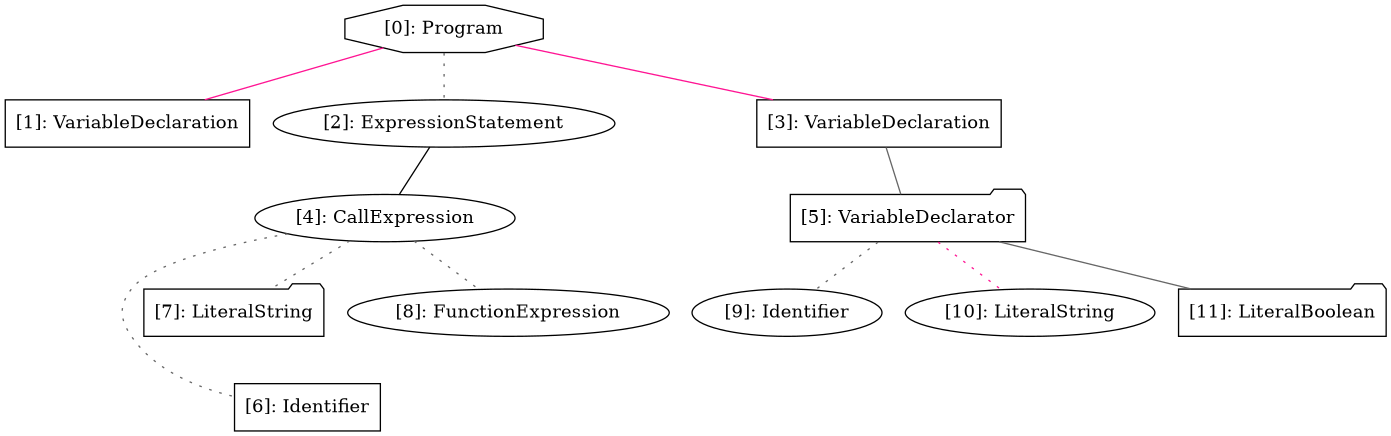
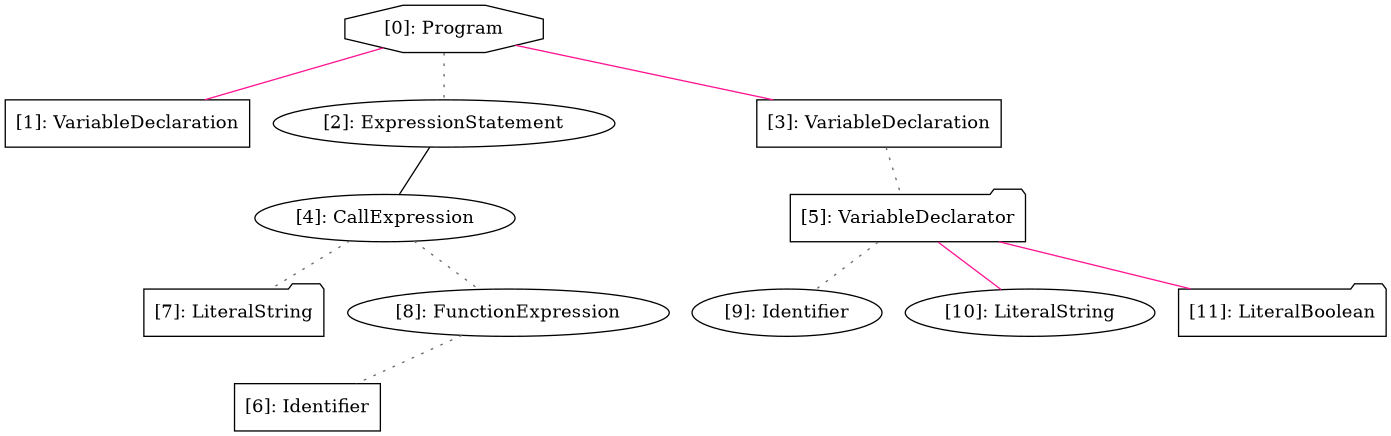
edge "[3]: VariableDeclaration" -- "[5]: VariableDeclarator": style solid -> dotted
edge "[5]: VariableDeclarator" -- "[11]: LiteralBoolean": color gray40 -> deeppink
edge "[5]: VariableDeclarator" -- "[10]: LiteralString": style dotted -> solid
edge "[4]: CallExpression" -- "[6]: Identifier": now "[8]: FunctionExpression" -- "[6]: Identifier"
